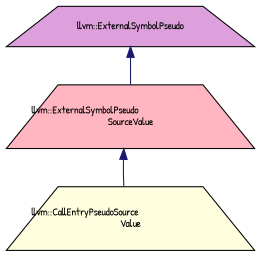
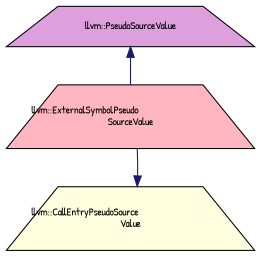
node "llvm::ExternalSymbolPseudo": label "llvm::ExternalSymbolPseudo" -> "llvm::PseudoSourceValue"
edge "llvm::CallEntryPseudoSource Value" -> "llvm::ExternalSymbolPseudo SourceValue": reversed
